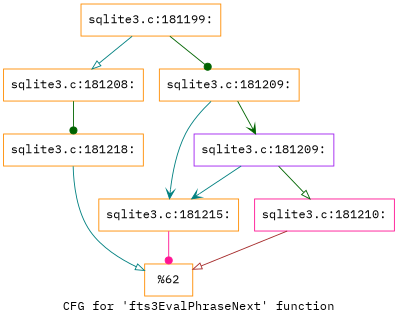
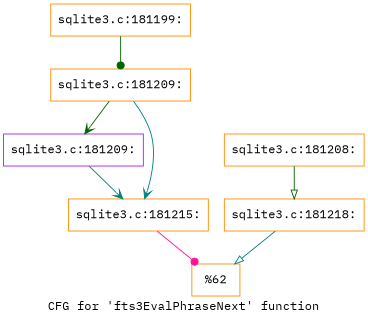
edge "sqlite3.c:181199:" -> "sqlite3.c:181208:": removed
edge "sqlite3.c:181208:" -> "sqlite3.c:181218:": arrowhead dot -> onormal
node "sqlite3.c:181210:": removed
